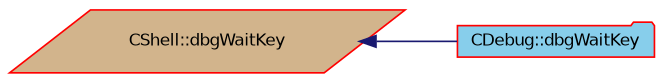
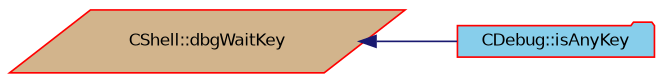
node "CDebug::dbgWaitKey": label "CDebug::dbgWaitKey" -> "CDebug::isAnyKey"
